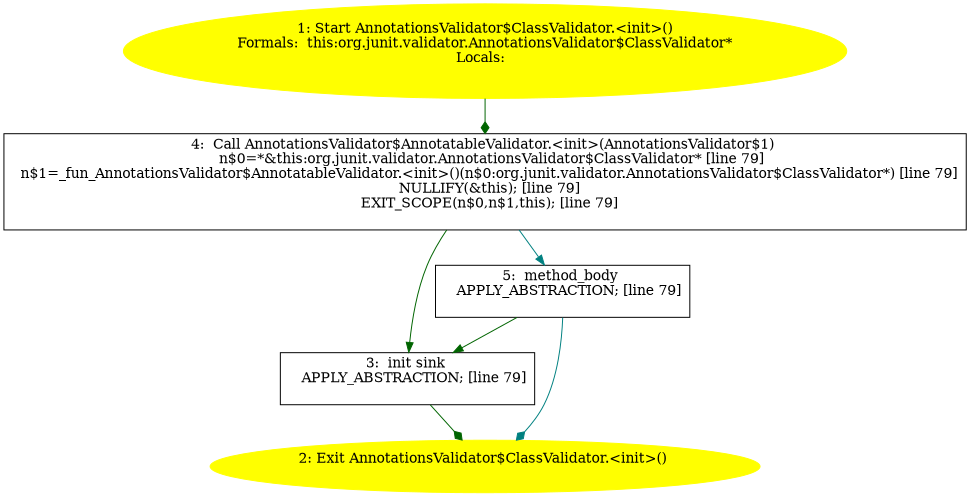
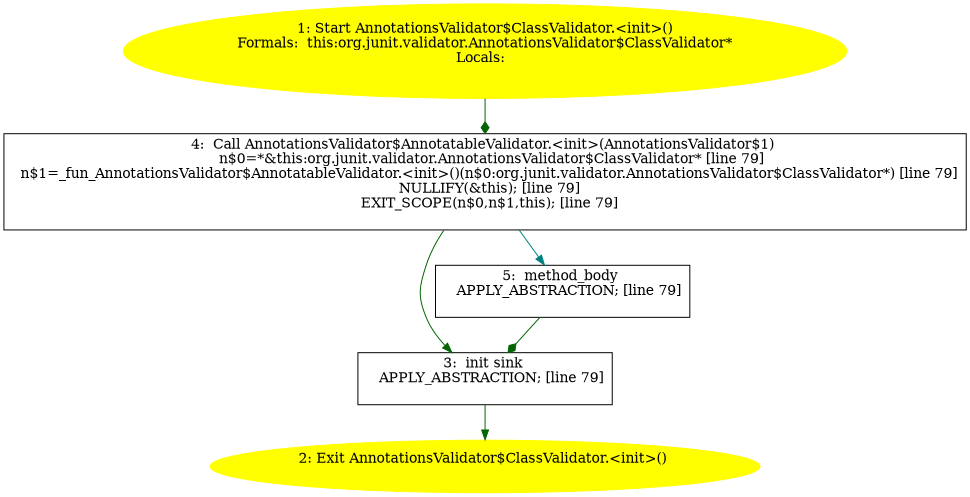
edge "5:  method_body APPLY_ABSTRACTION; [line 79]" -> "3:  init sink APPLY_ABSTRACTION; [line 79]": arrowhead normal -> diamond
edge "5:  method_body APPLY_ABSTRACTION; [line 79]" -> "2: Exit AnnotationsValidator$ClassValidator.<init>()": removed
edge "3:  init sink APPLY_ABSTRACTION; [line 79]" -> "2: Exit AnnotationsValidator$ClassValidator.<init>()": arrowhead diamond -> normal
